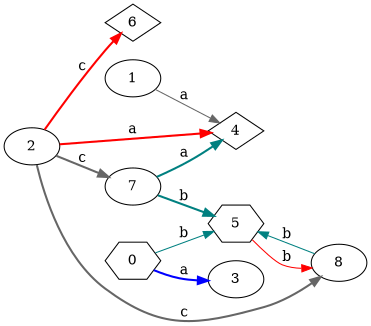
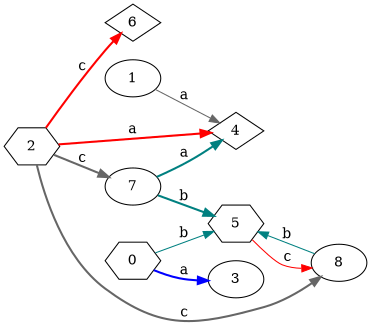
node "2": shape ellipse -> hexagon
edge "5" -> "8": label "b" -> "c"
